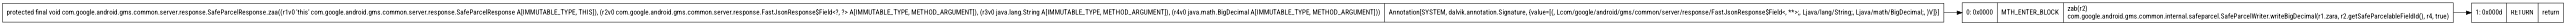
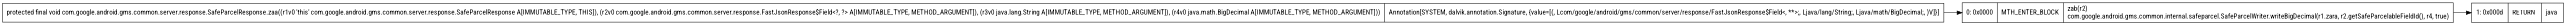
node "1: 0x000d": text "return" -> "java"
